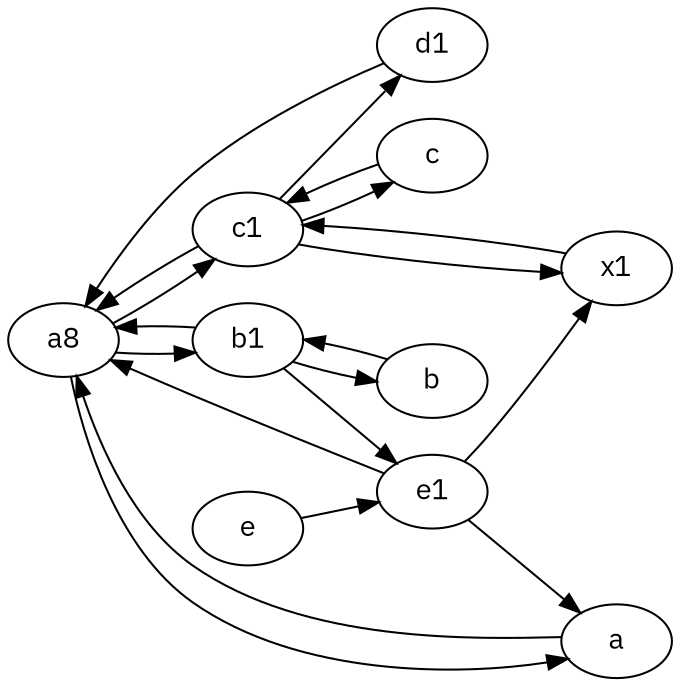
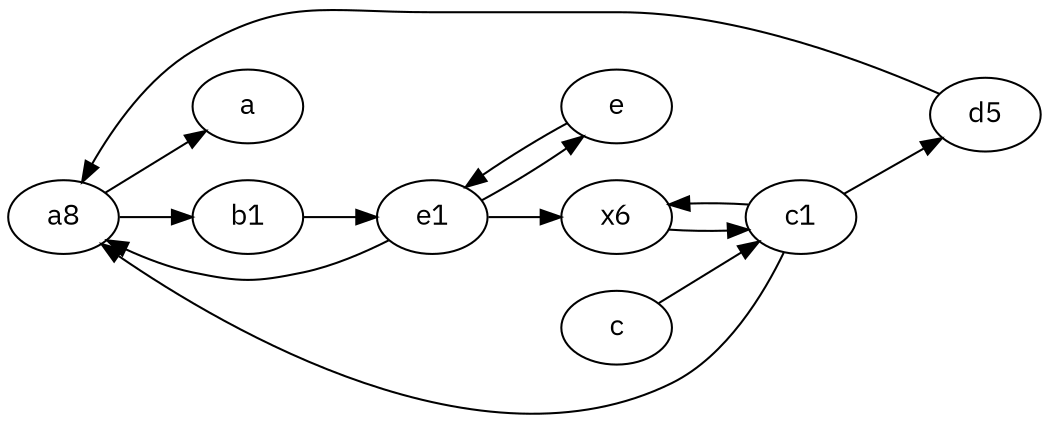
node "d1": label "d1" -> "d5"
edge "c1" -> "c": removed
node "x1": label "x1" -> "x6"
edge "a8" -> "c1": removed
edge "b1" -> "a8": removed
node "b": removed
edge "e1" -> "a": now "e1" -> "e"
edge "a" -> "a8": removed
